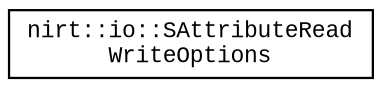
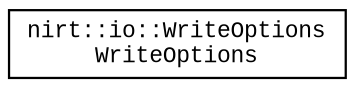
node "nirt::io::SAttributeRead WriteOptions": label "nirt::io::SAttributeRead WriteOptions" -> "nirt::io::WriteOptions WriteOptions"
